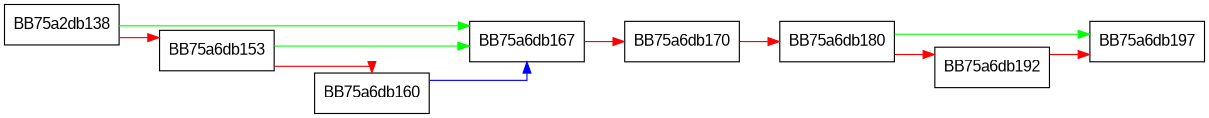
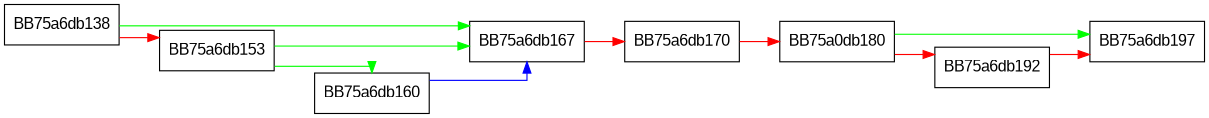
node "BB75a2db138": label "BB75a2db138" -> "BB75a6db138"
node "BB75a6db180": label "BB75a6db180" -> "BB75a0db180"
edge "BB75a6db153" -> "BB75a6db160": color red -> green
